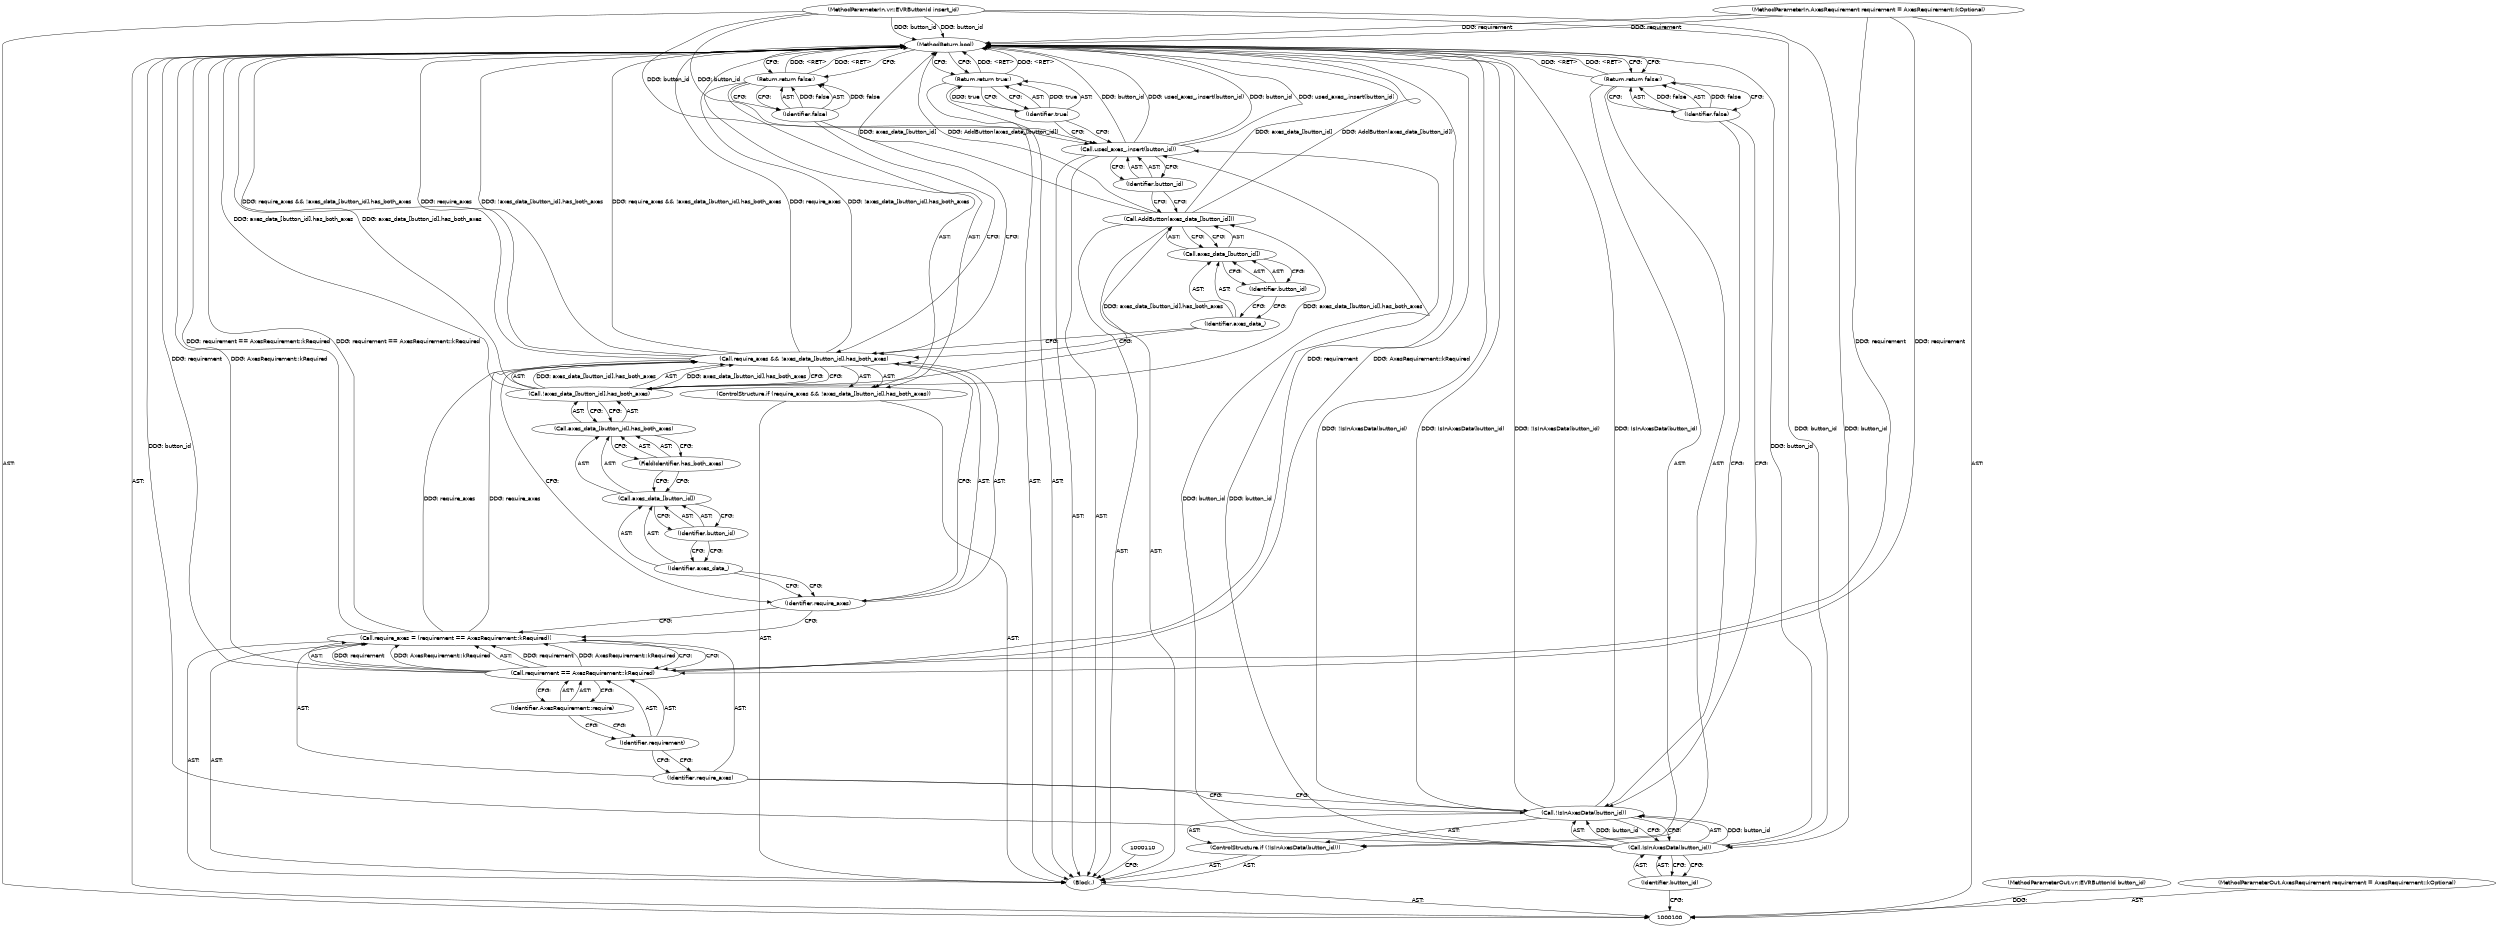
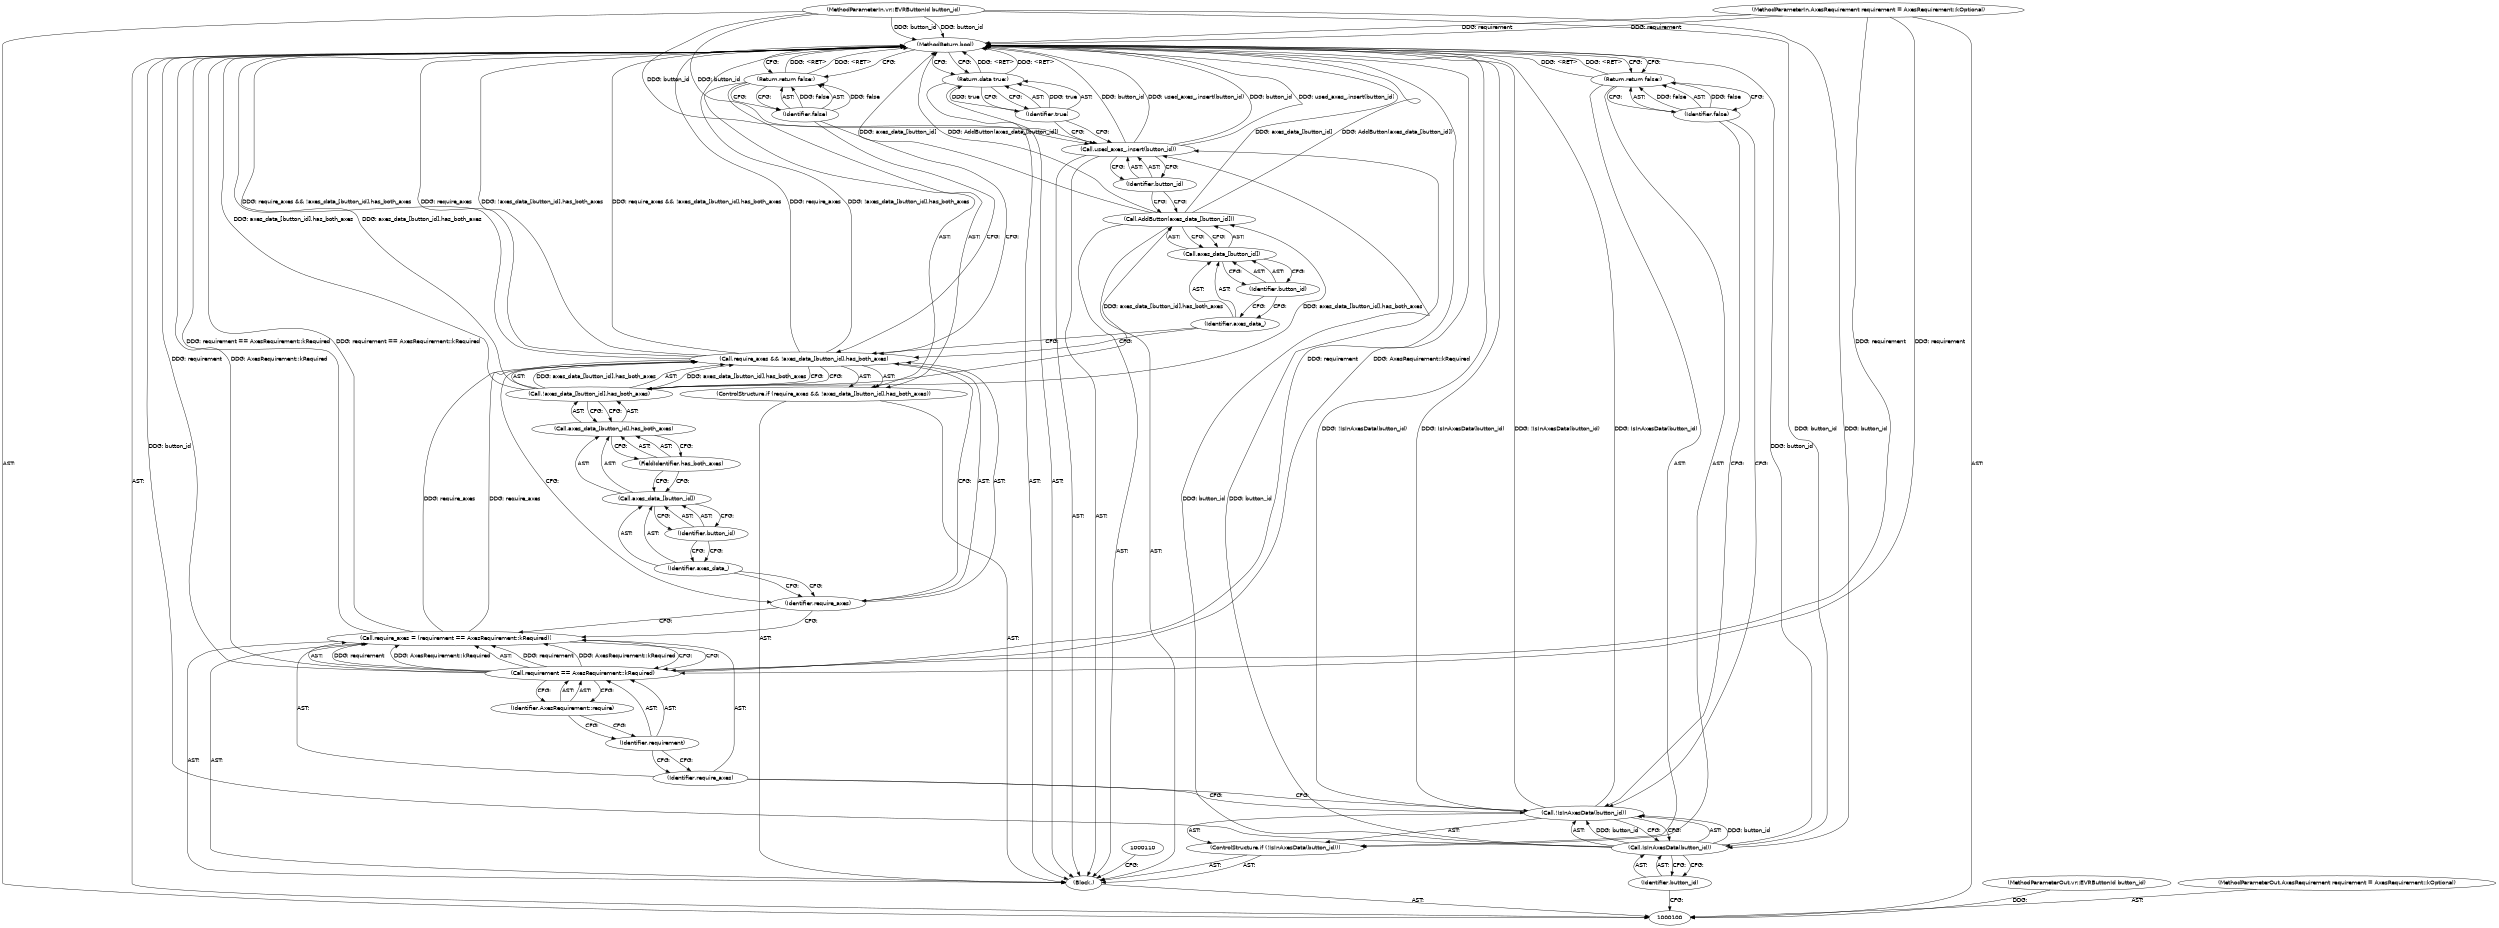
node "(MethodParameterIn,vr::EVRButtonId insert_id)": label "(MethodParameterIn,vr::EVRButtonId insert_id)" -> "(MethodParameterIn,vr::EVRButtonId button_id)"
node "(Return,return true;)": label "(Return,return true;)" -> "(Return,data true;)"
